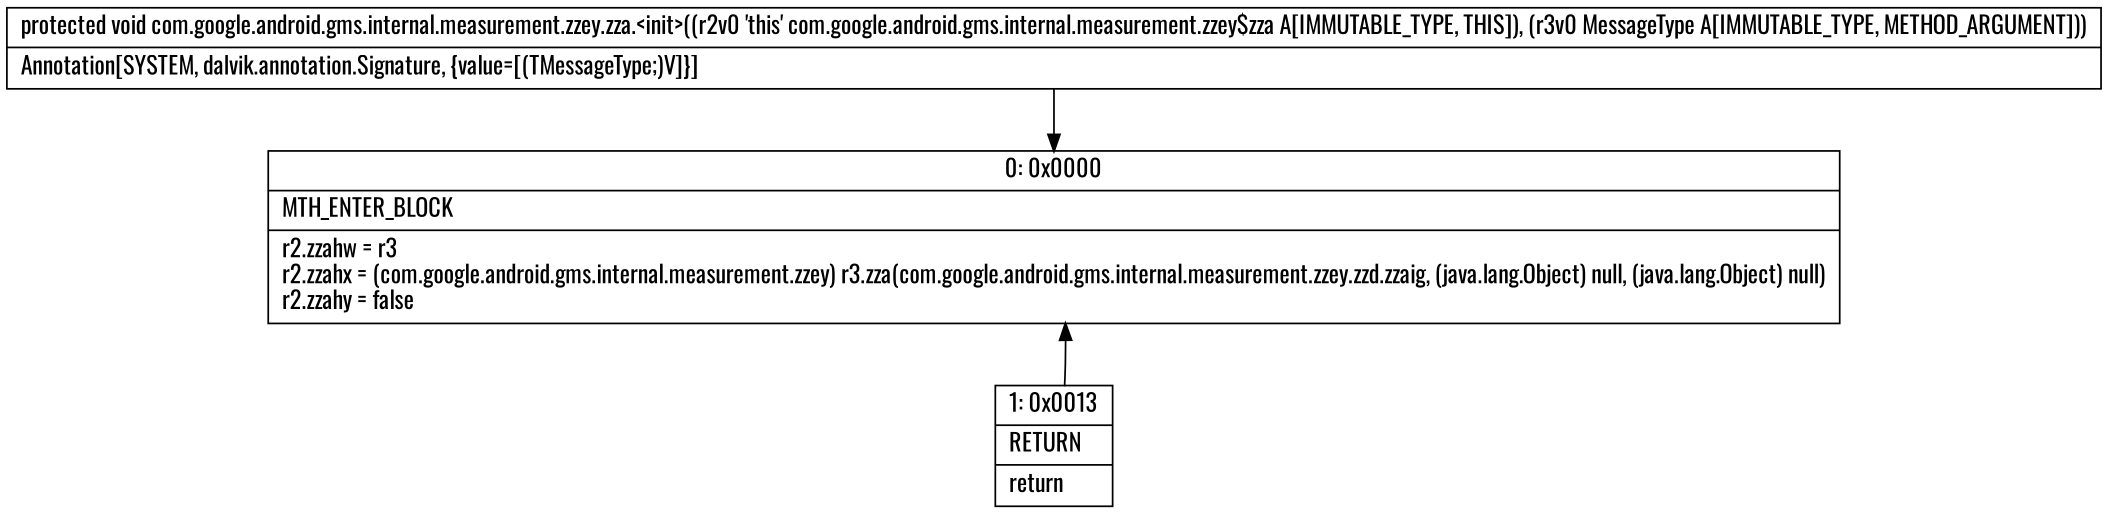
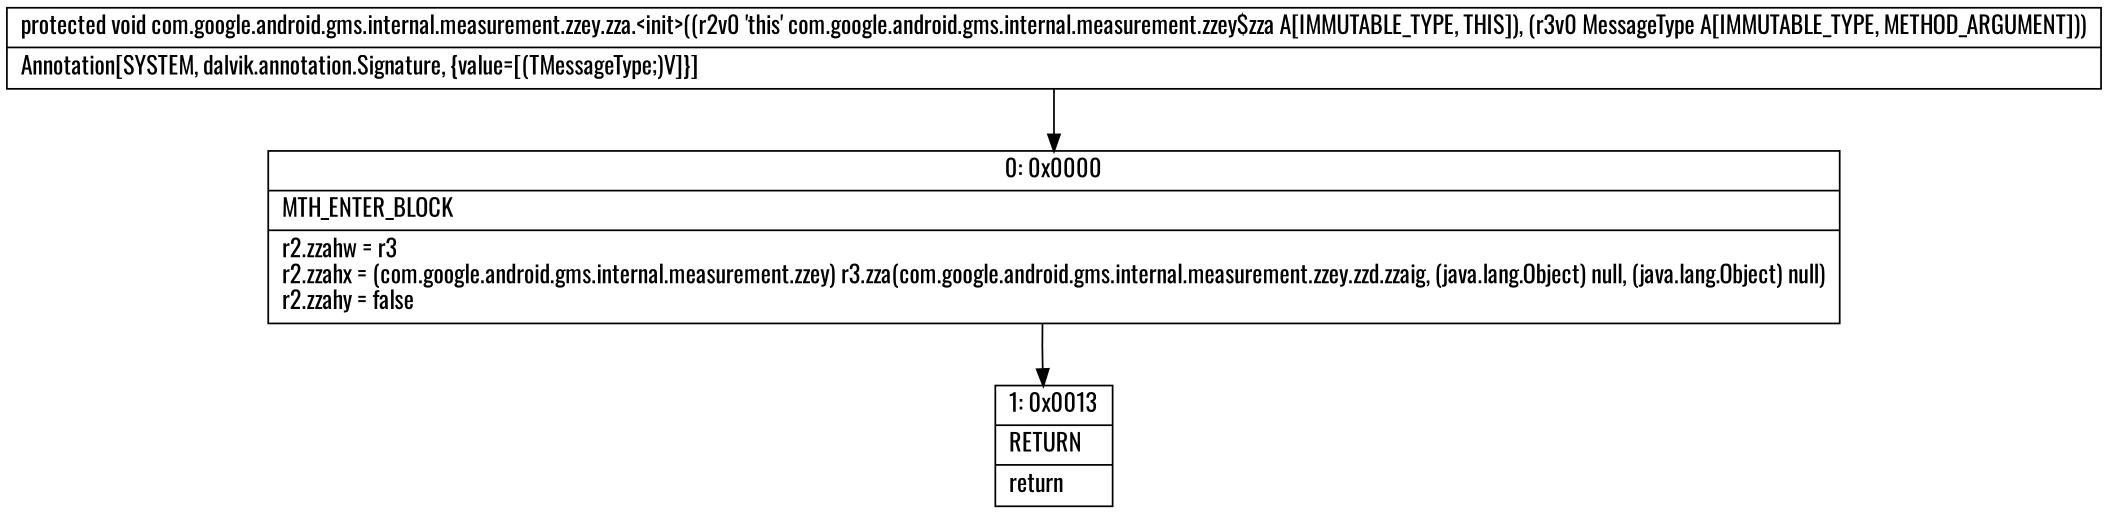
edge "1: 0x0013" -> "0: 0x0000": reversed
